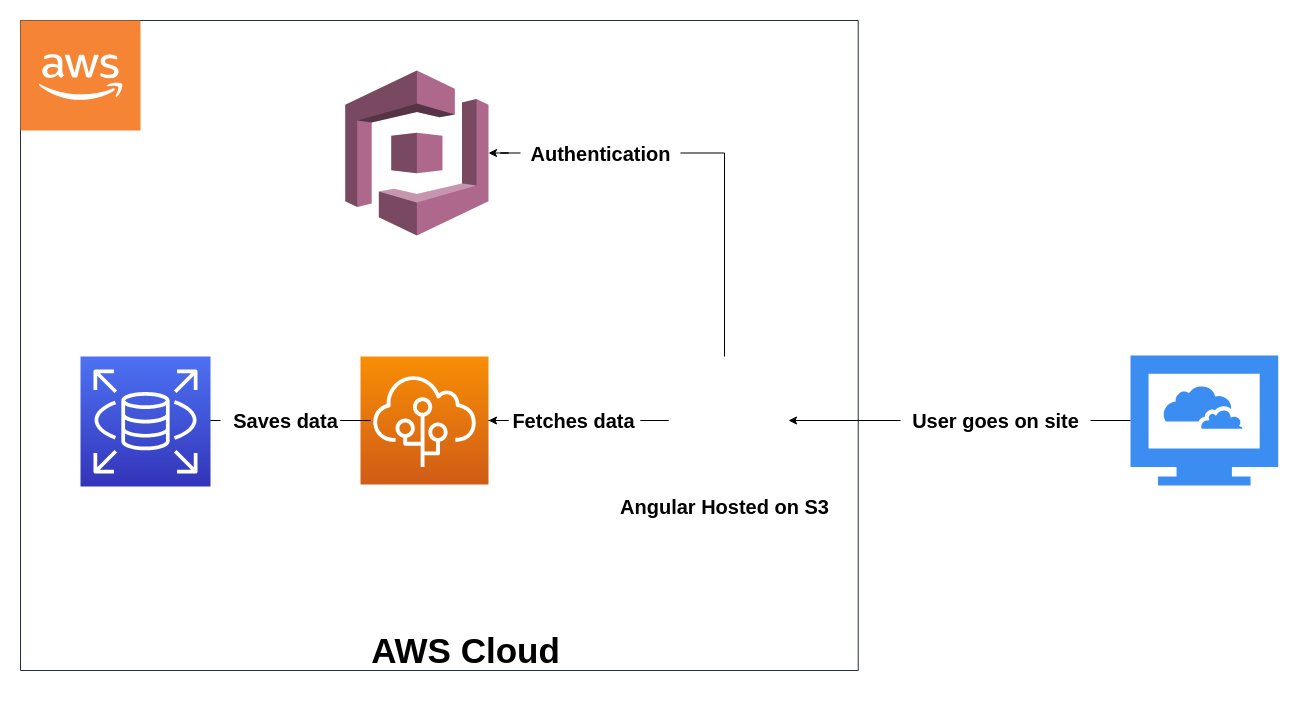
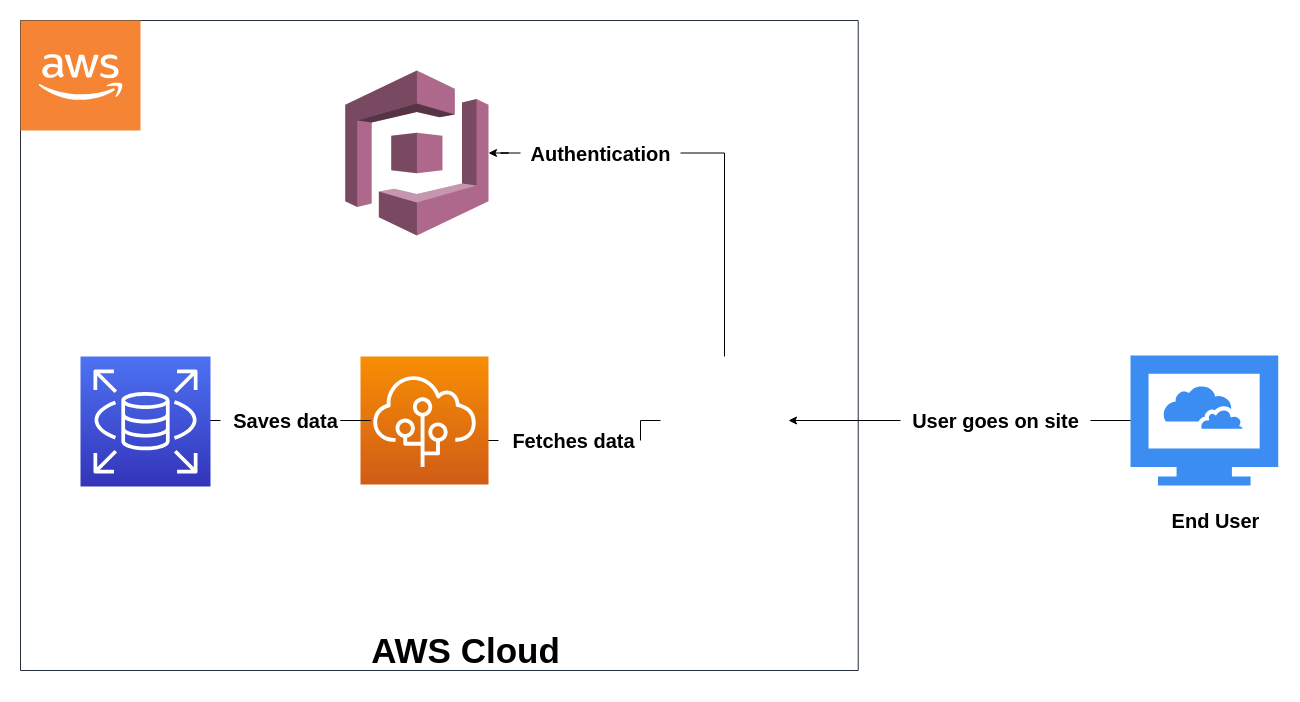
node "Fetches data": moved (574, 421) -> (574, 441)
node "Angular Hosted on S3": removed
node "End User": added
